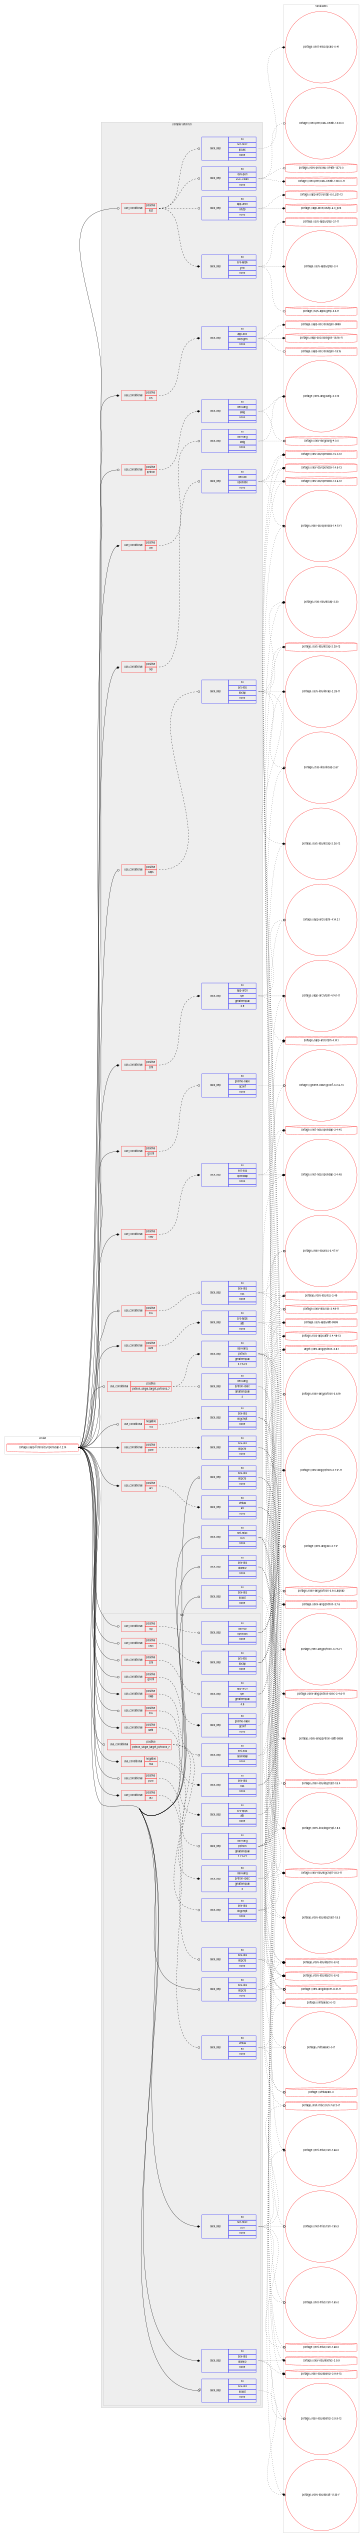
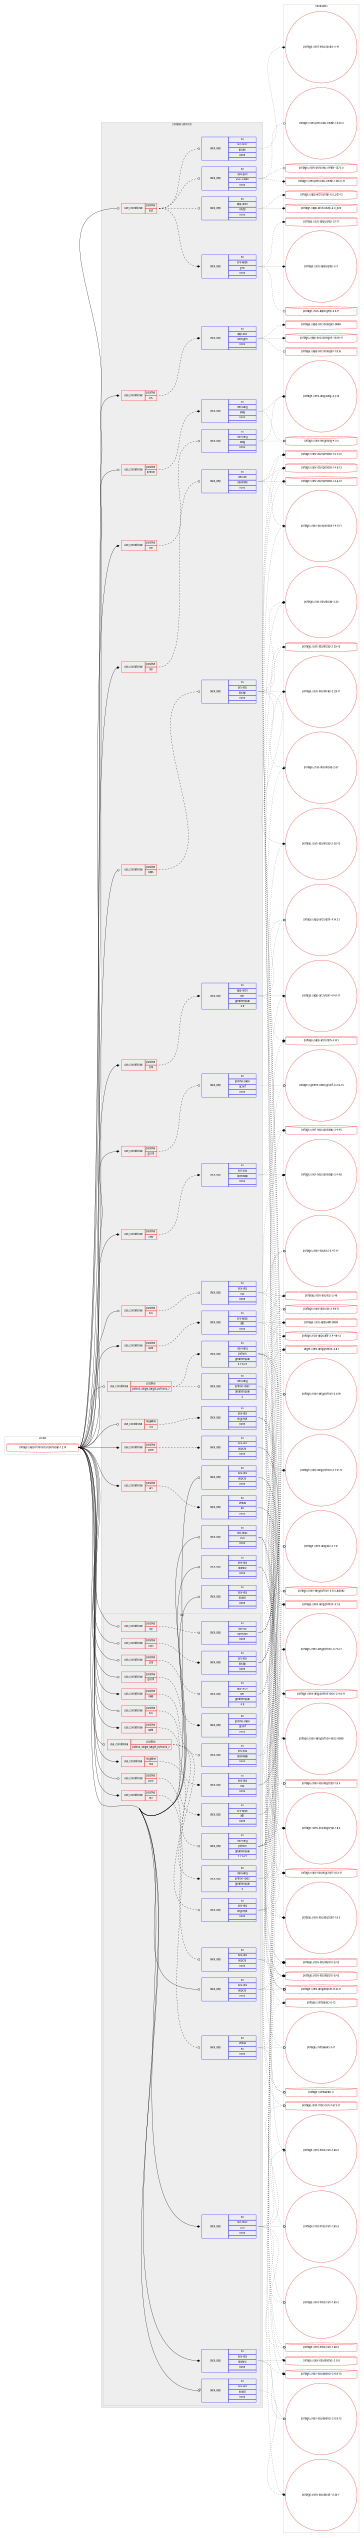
node "portage://dev-lang/python-xattr-9999": label "portage://dev-lang/python-xattr-9999" -> "portage://dev-lang/python-exec-9999"
